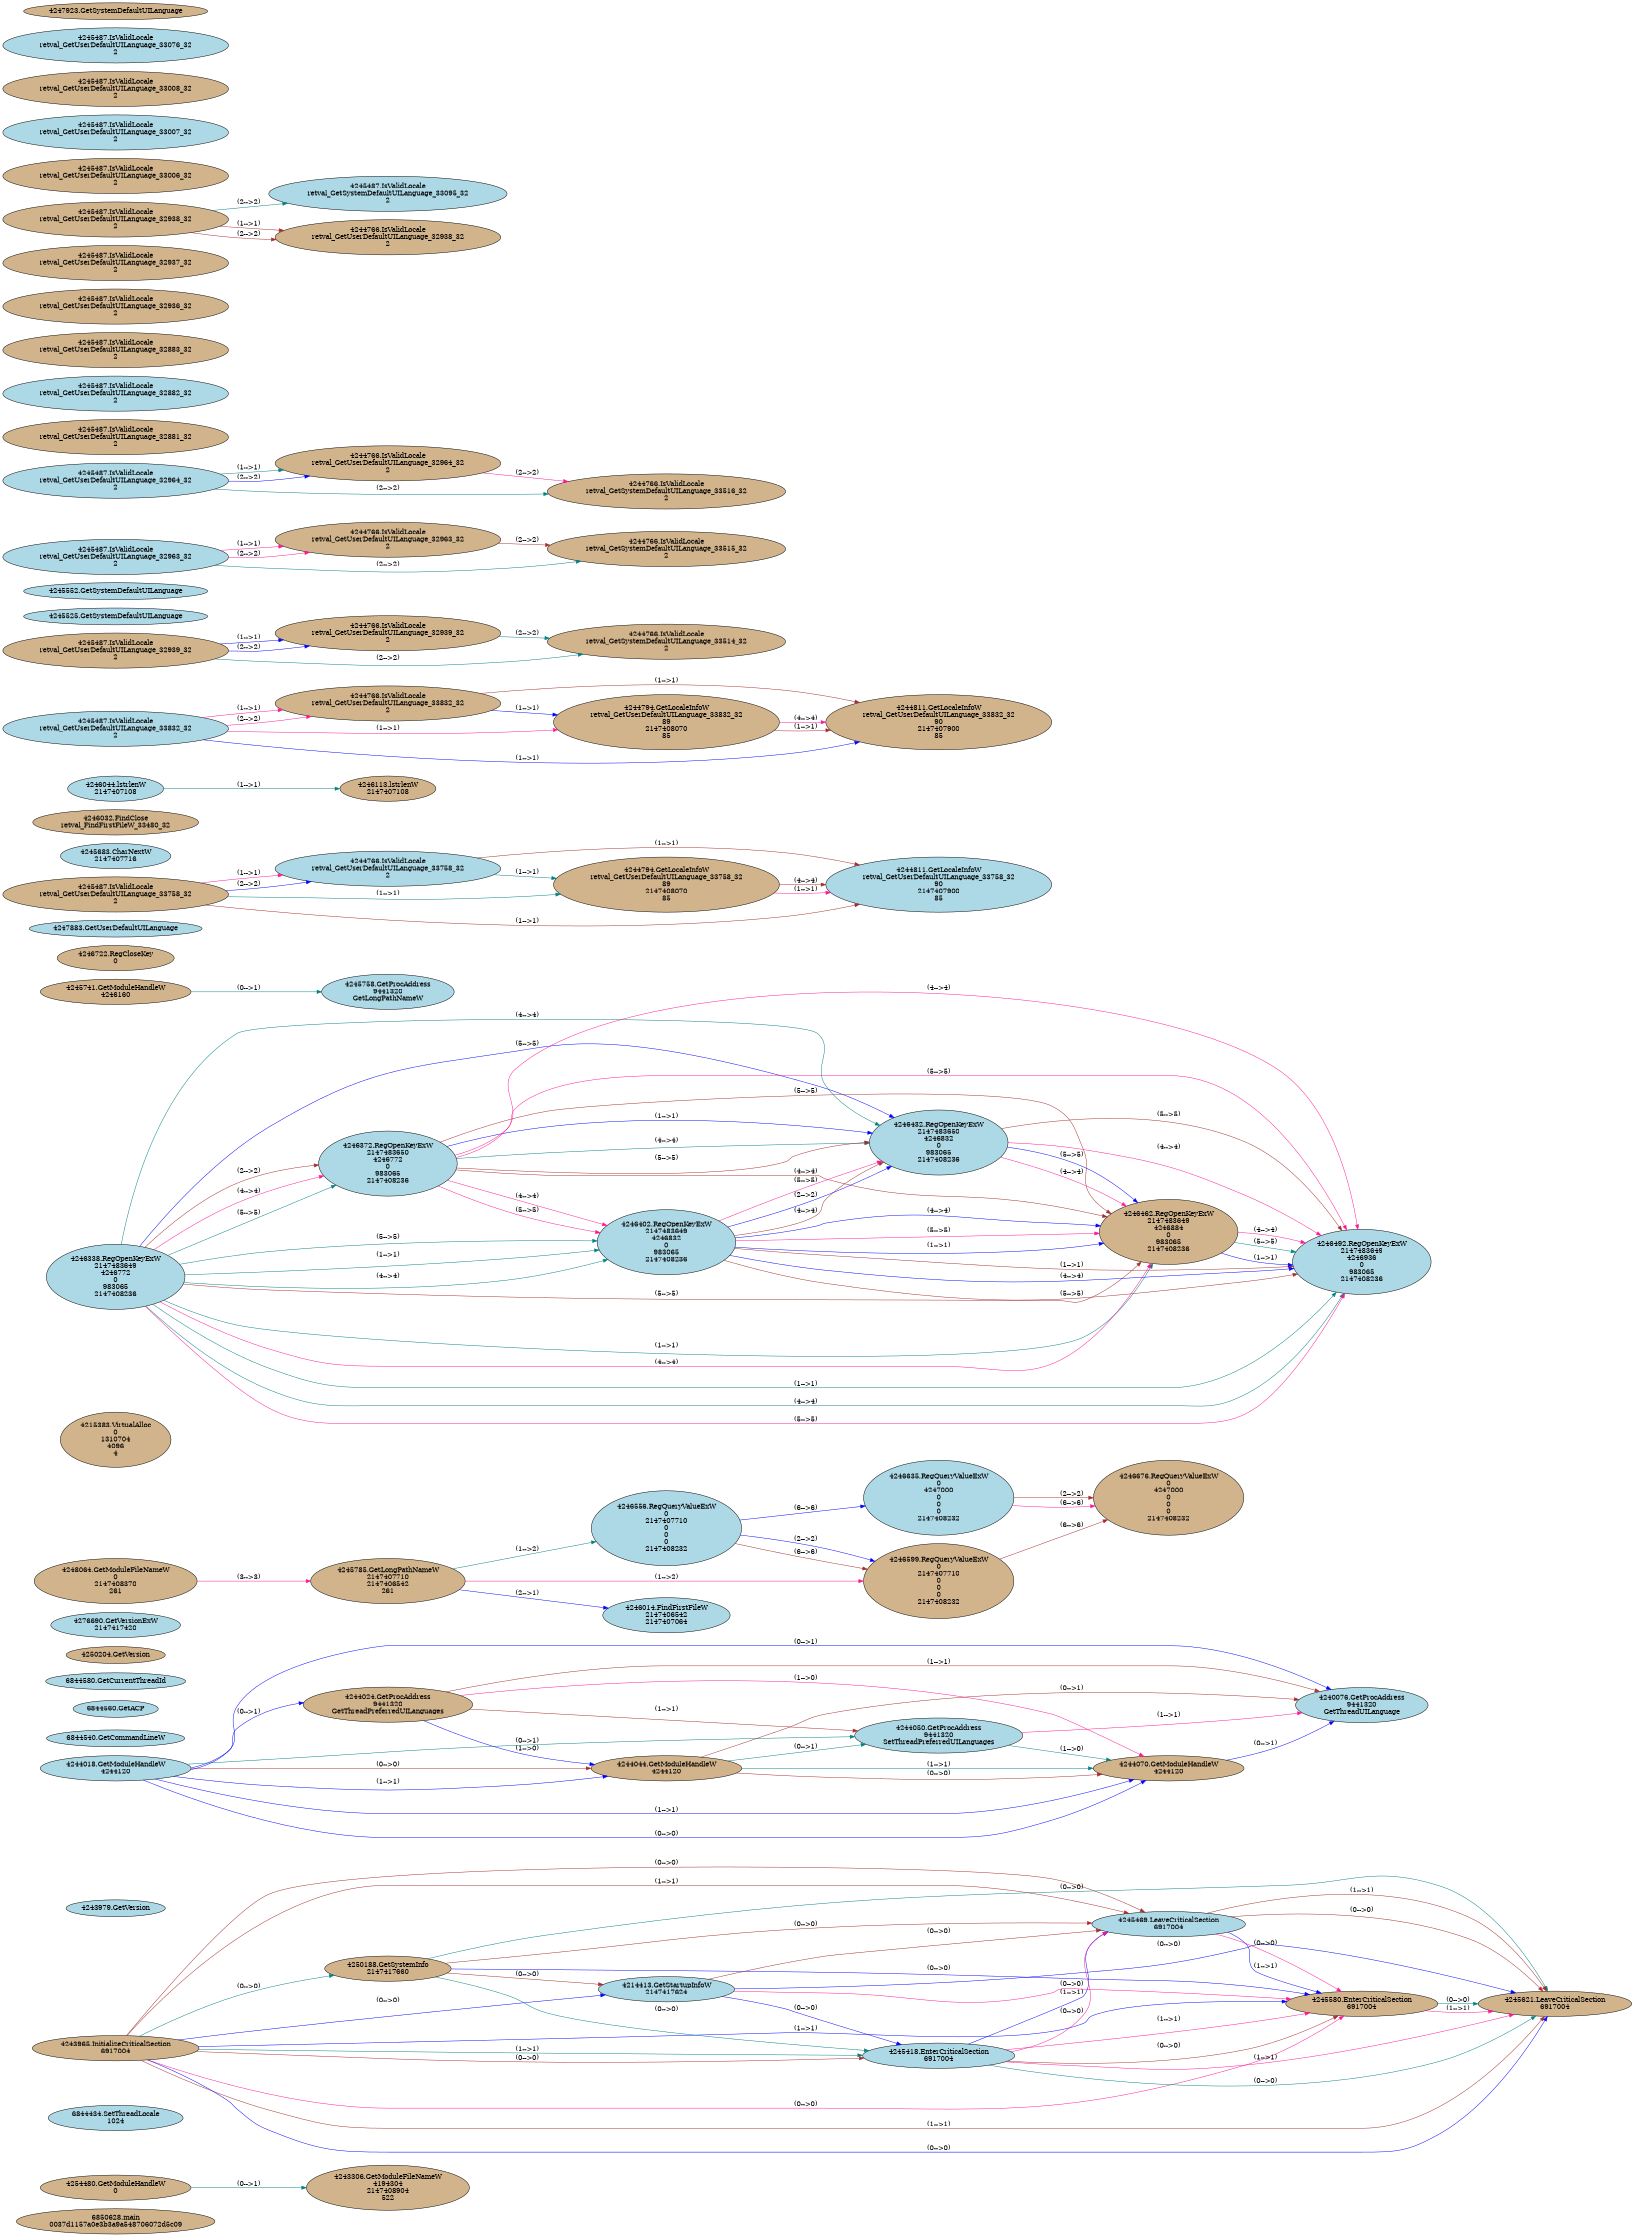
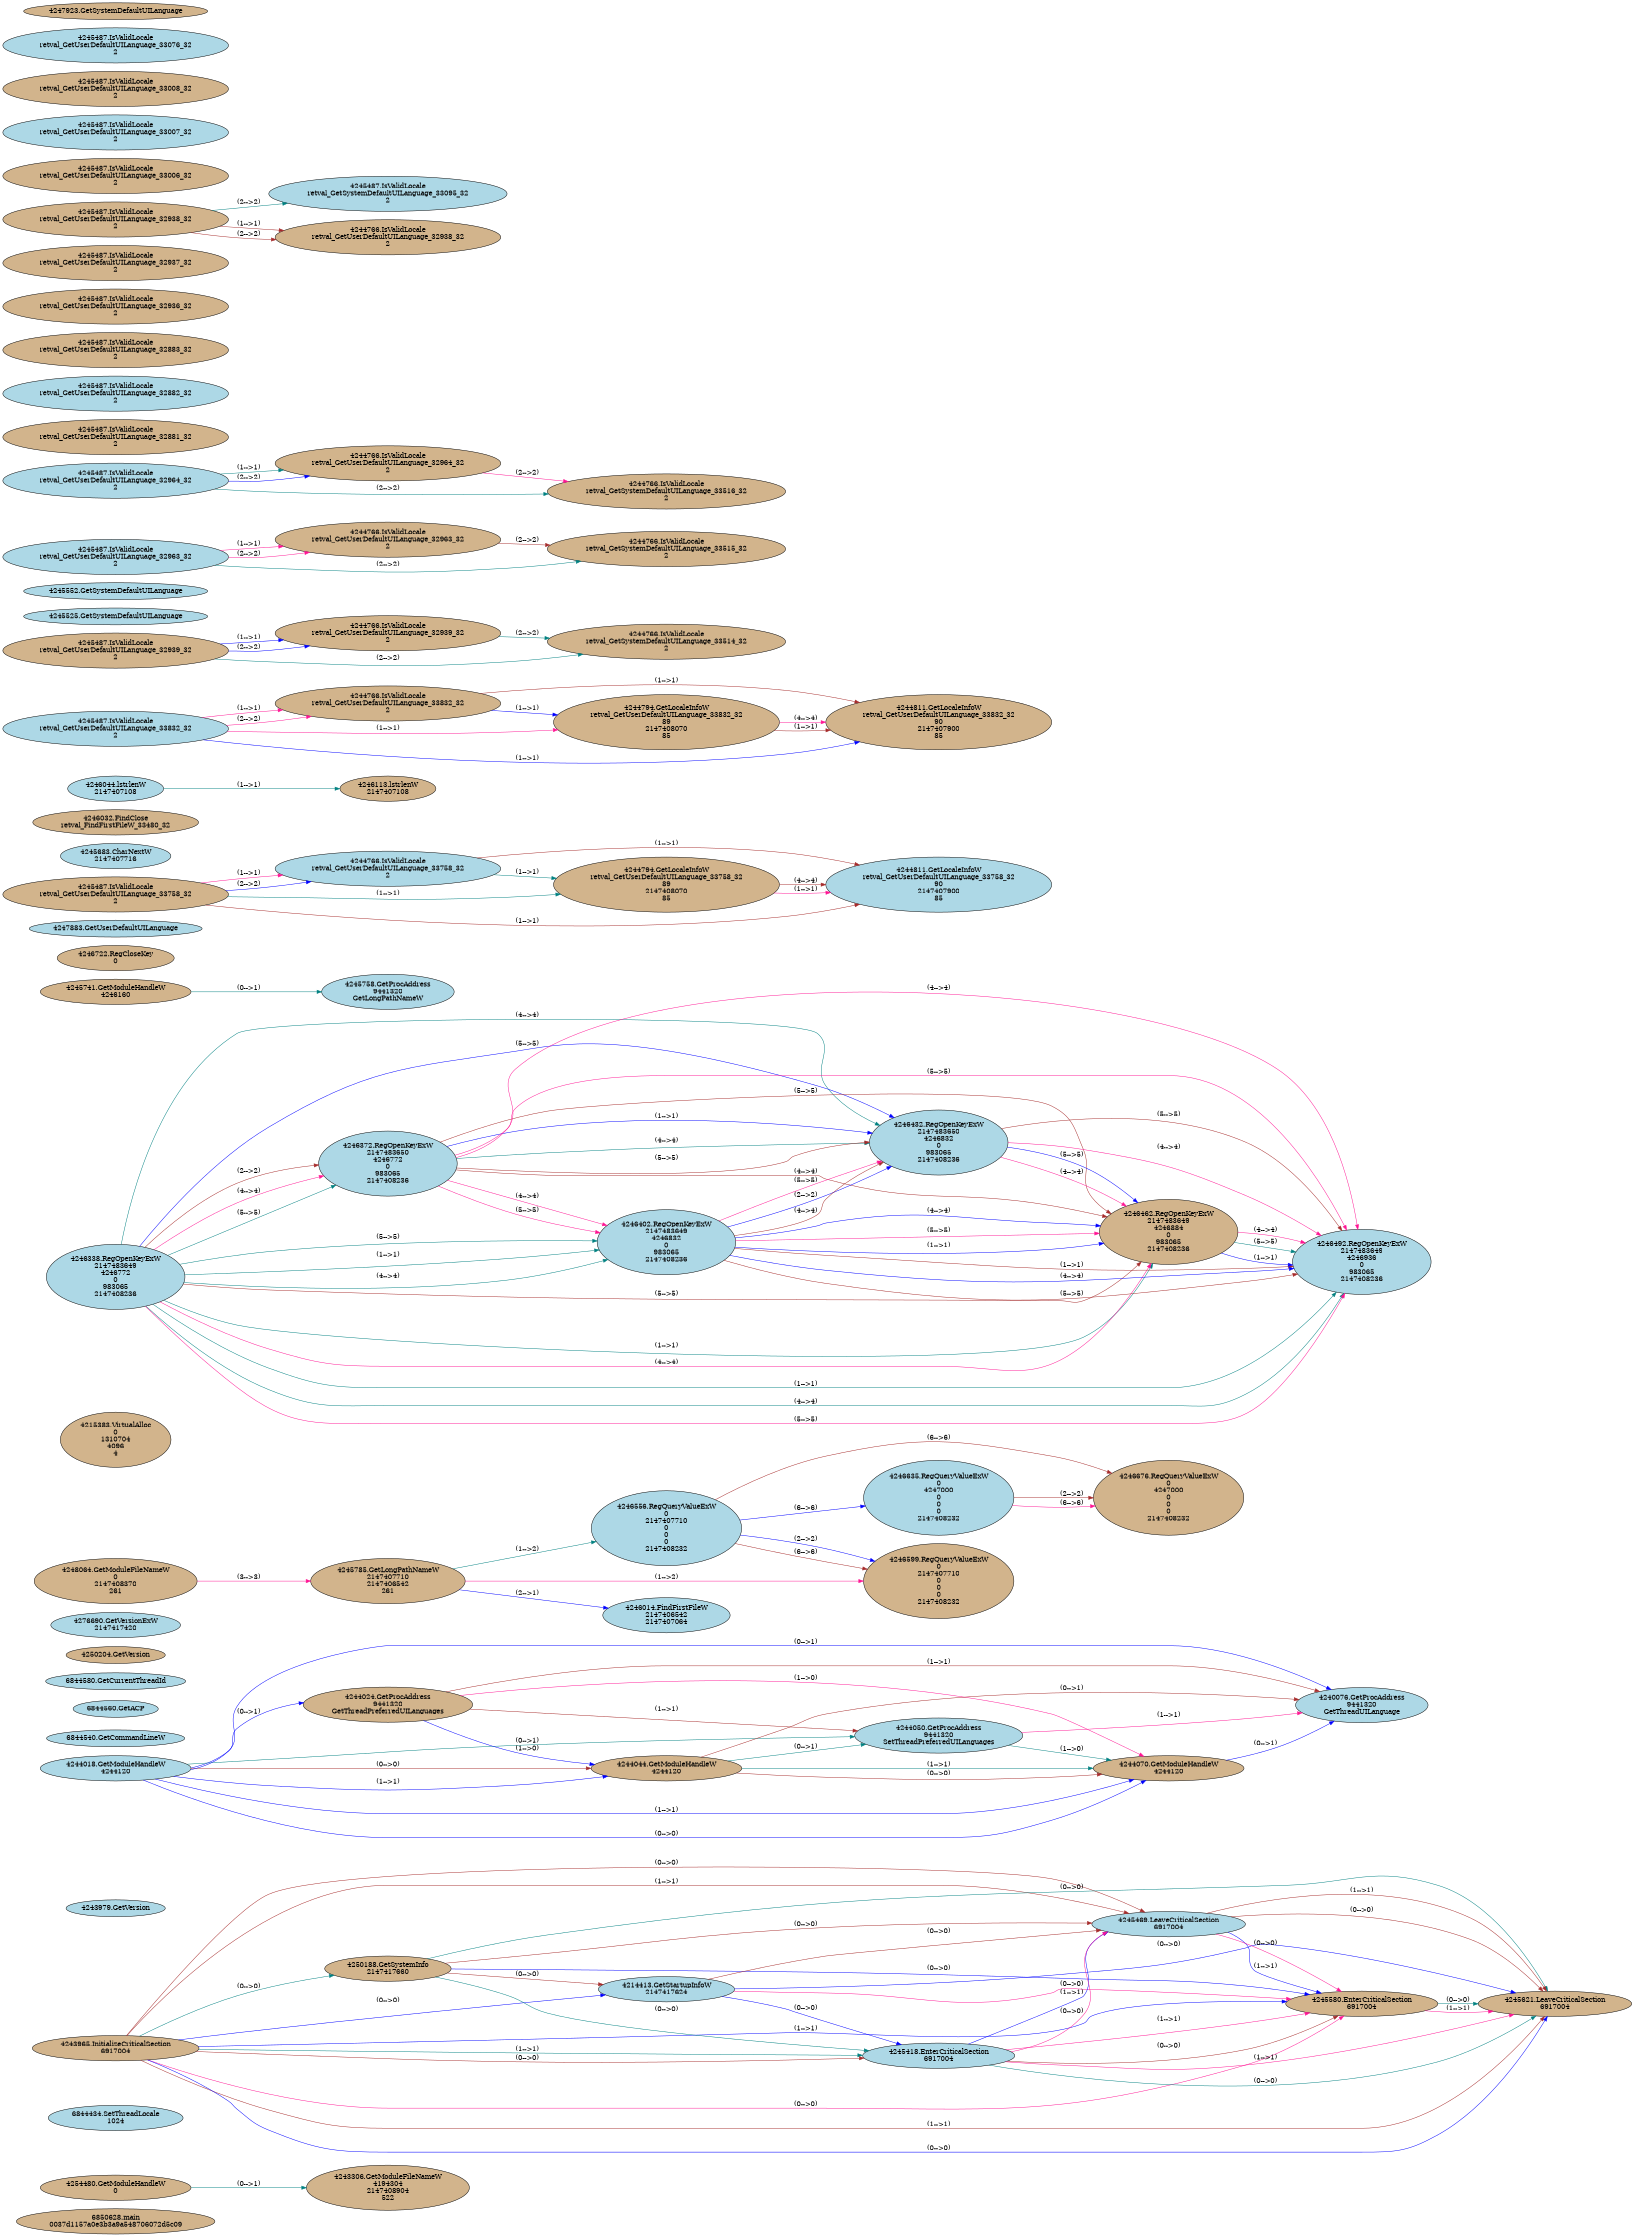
edge "4246599.RegQueryValueExW 0 2147407710 0 0 0 2147408232" -> "4246676.RegQueryValueExW 0 4247000 0 0 0 2147408232": now "4246556.RegQueryValueExW 0 2147407710 0 0 0 2147408232" -> "4246676.RegQueryValueExW 0 4247000 0 0 0 2147408232"
